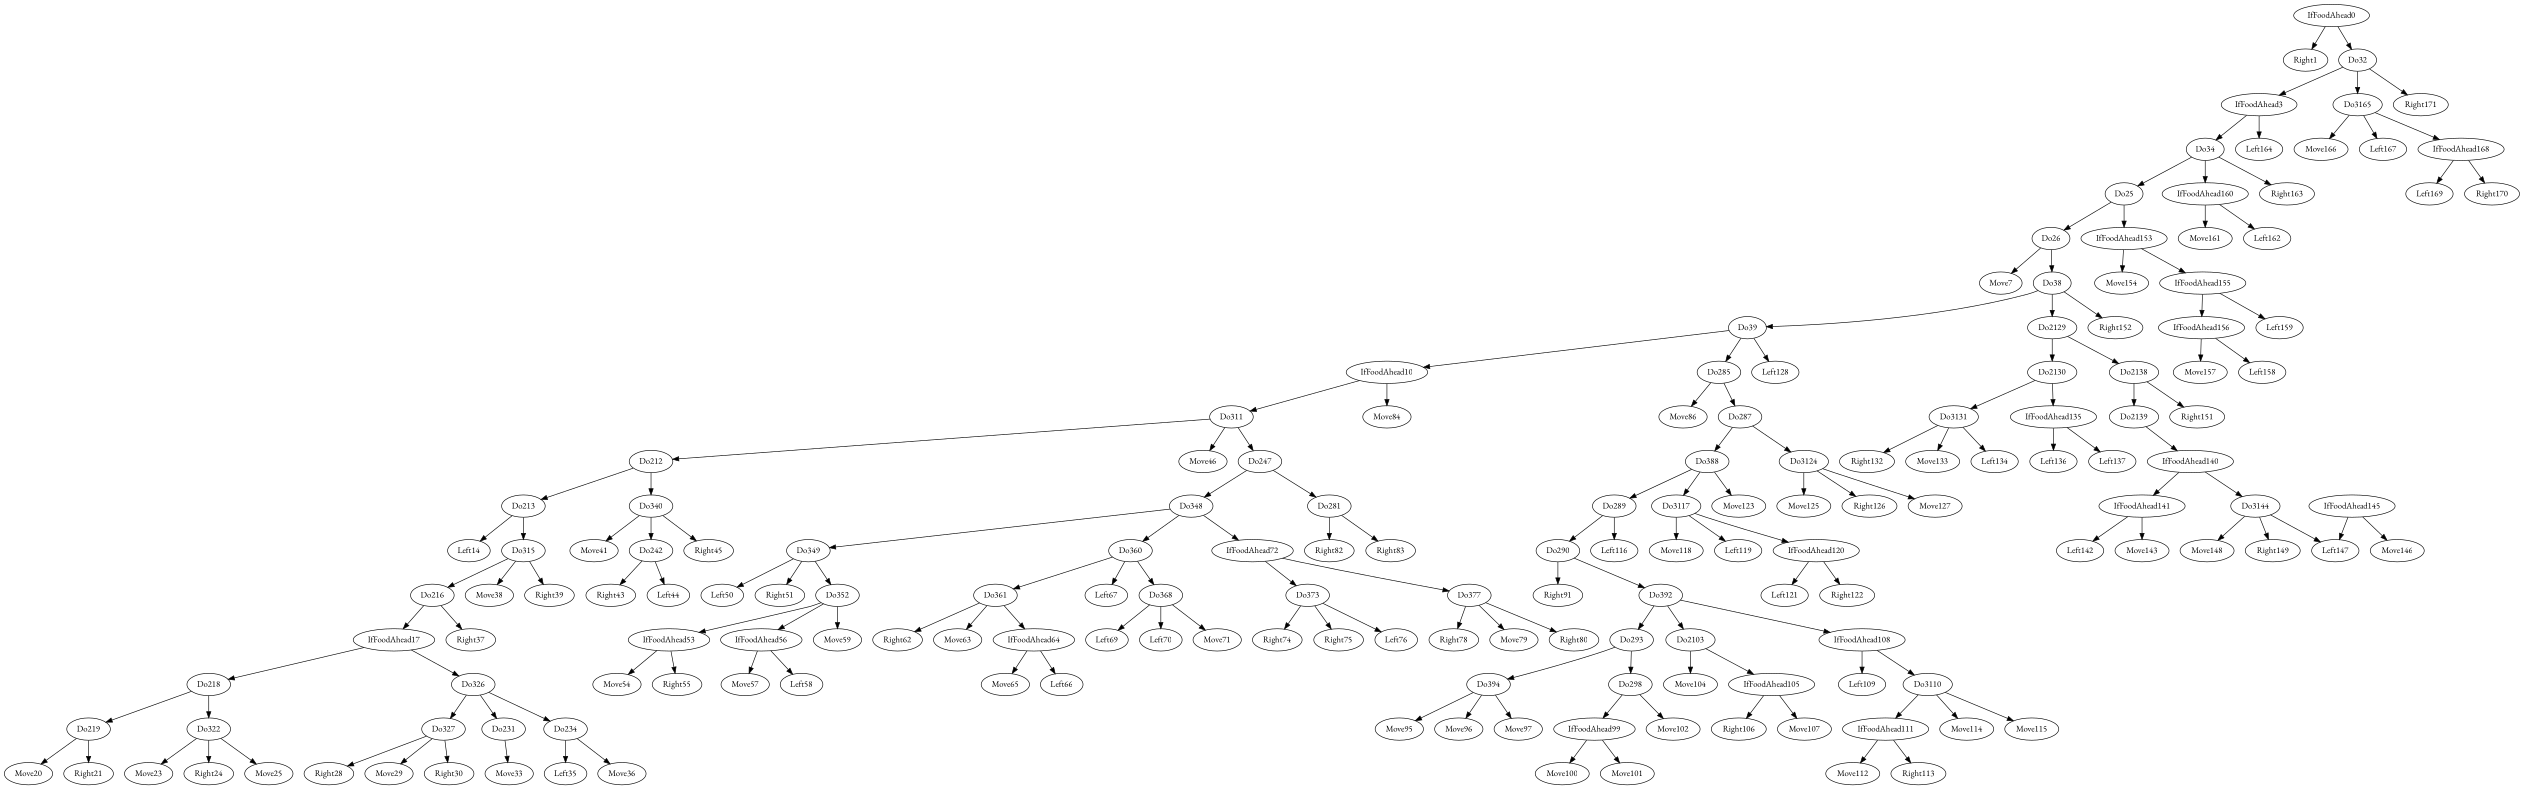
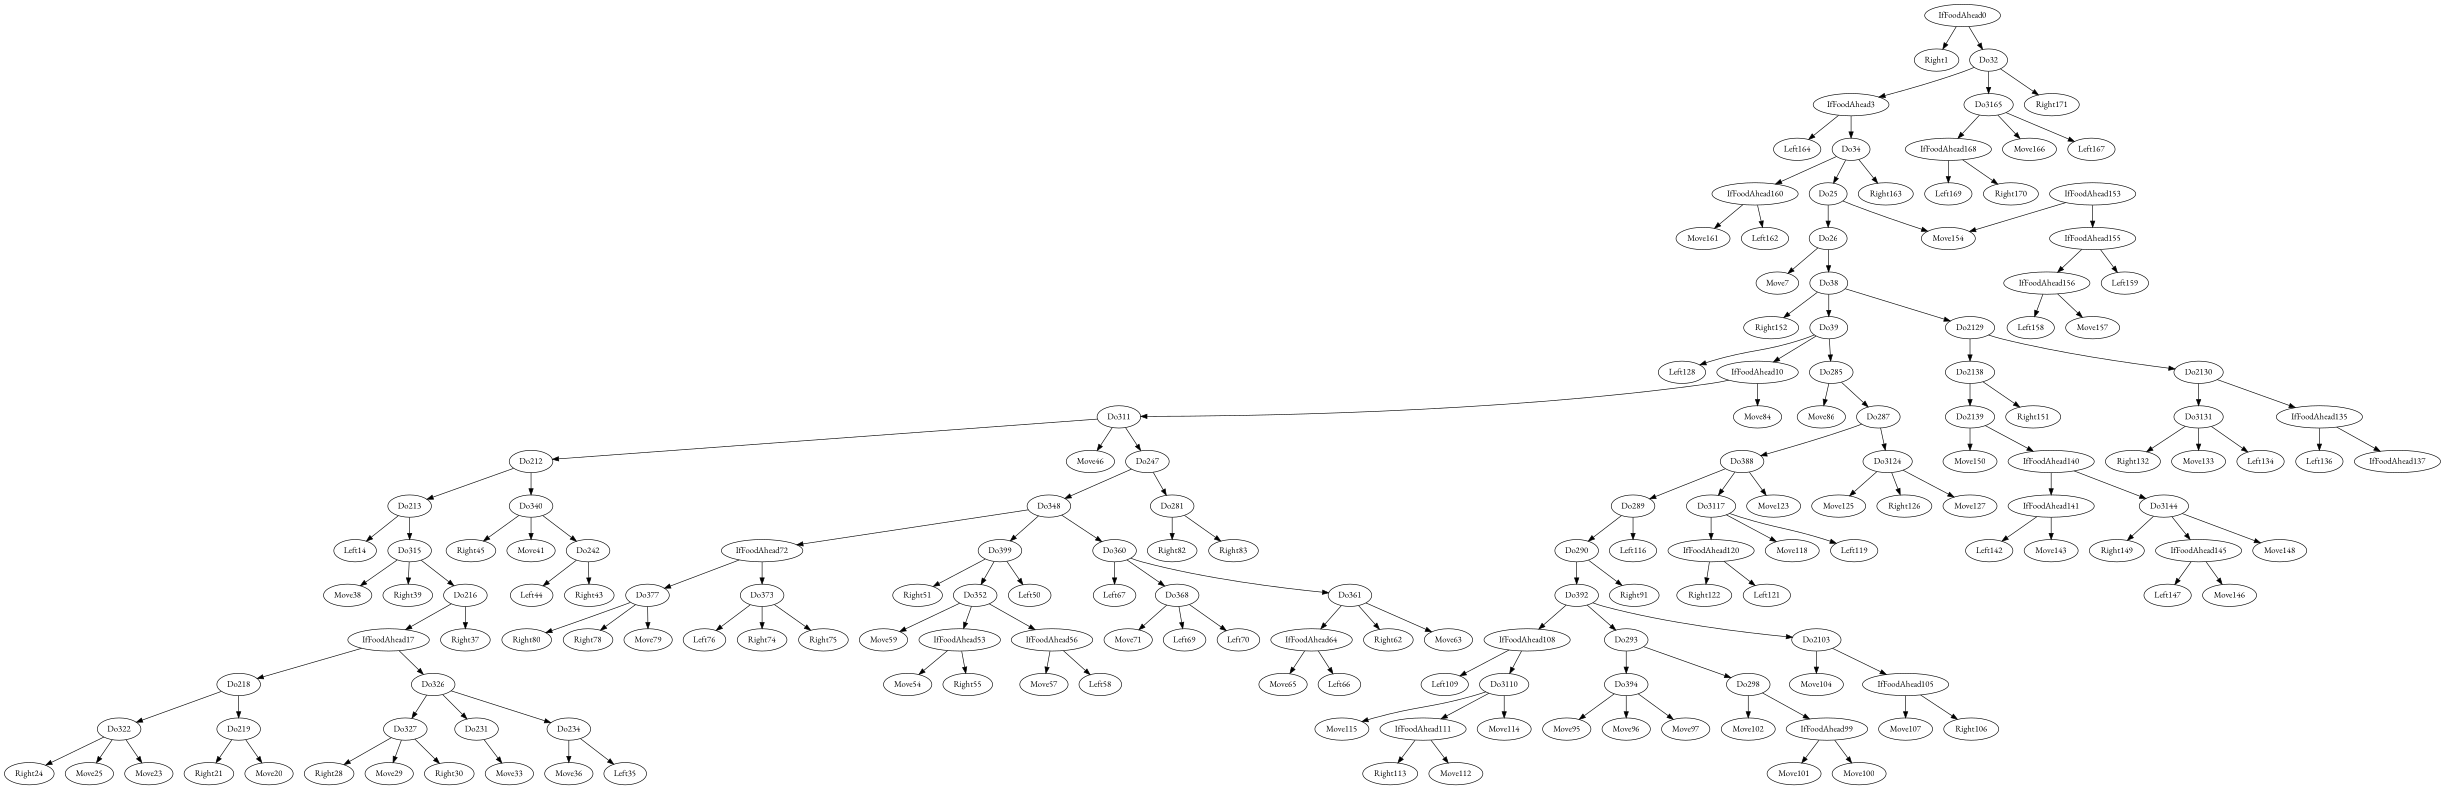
edge "Do25" -> "IfFoodAhead153": now "Do25" -> "Move154"
node "Move150": added
node "Left137": label "Left137" -> "IfFoodAhead137"
edge "Do3144" -> "Left147": now "Do3144" -> "IfFoodAhead145"
node "Do349": label "Do349" -> "Do399"
